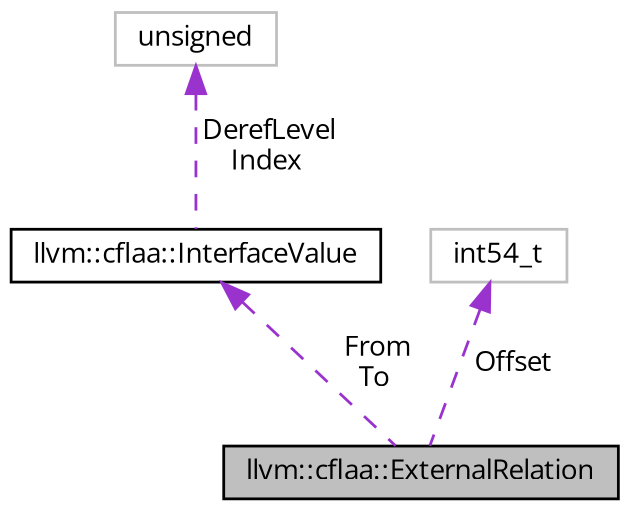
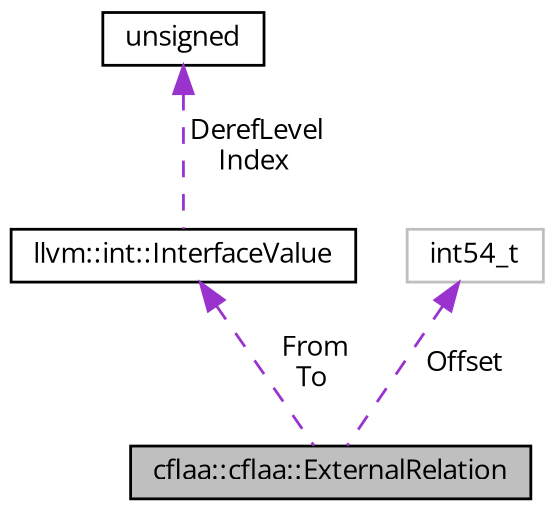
node "unsigned": color grey75 -> black
node "llvm::cflaa::InterfaceValue": label "llvm::cflaa::InterfaceValue" -> "llvm::int::InterfaceValue"
node "llvm::cflaa::ExternalRelation": label "llvm::cflaa::ExternalRelation" -> "cflaa::cflaa::ExternalRelation"
